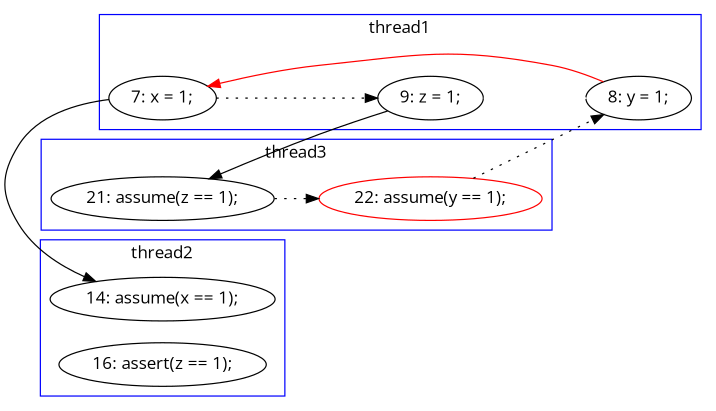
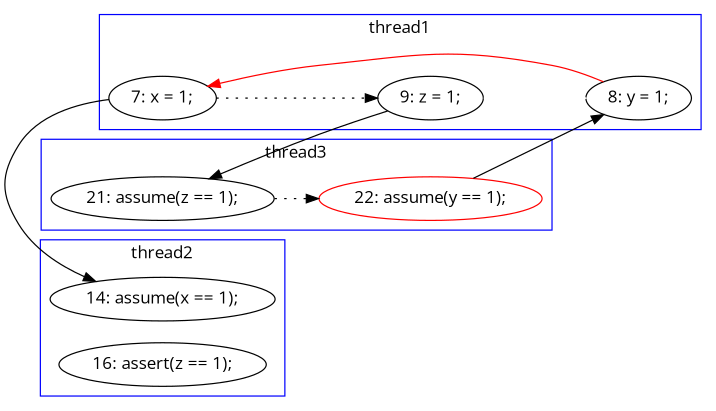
edge "22: assume(y == 1);" -> "8: y = 1;": style dotted -> solid
